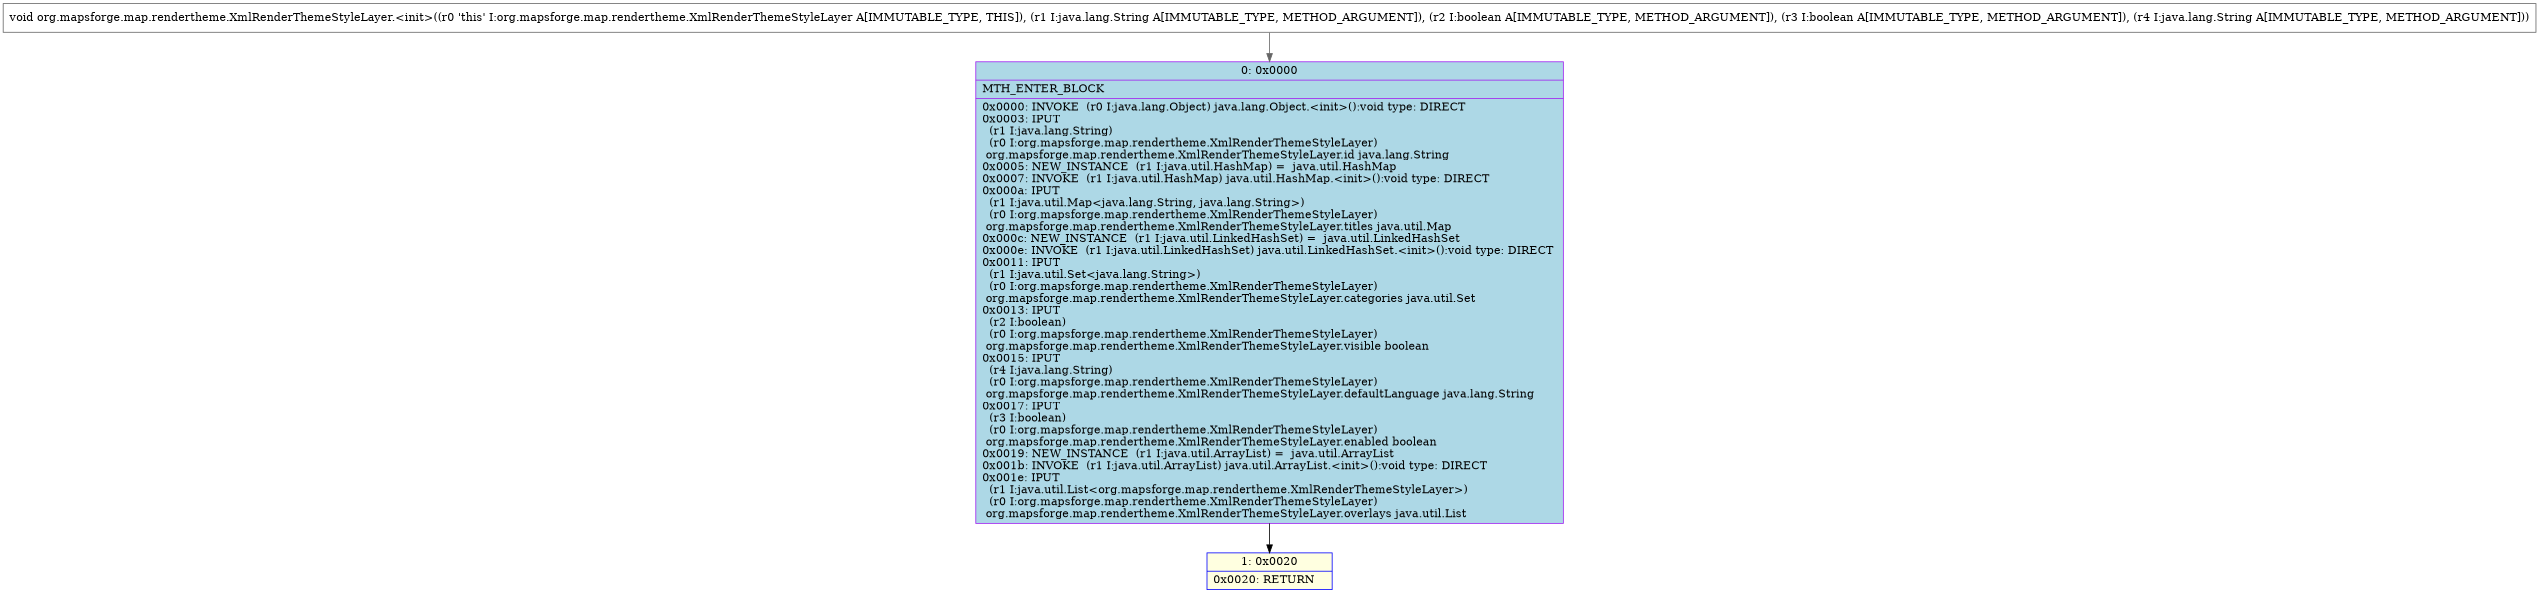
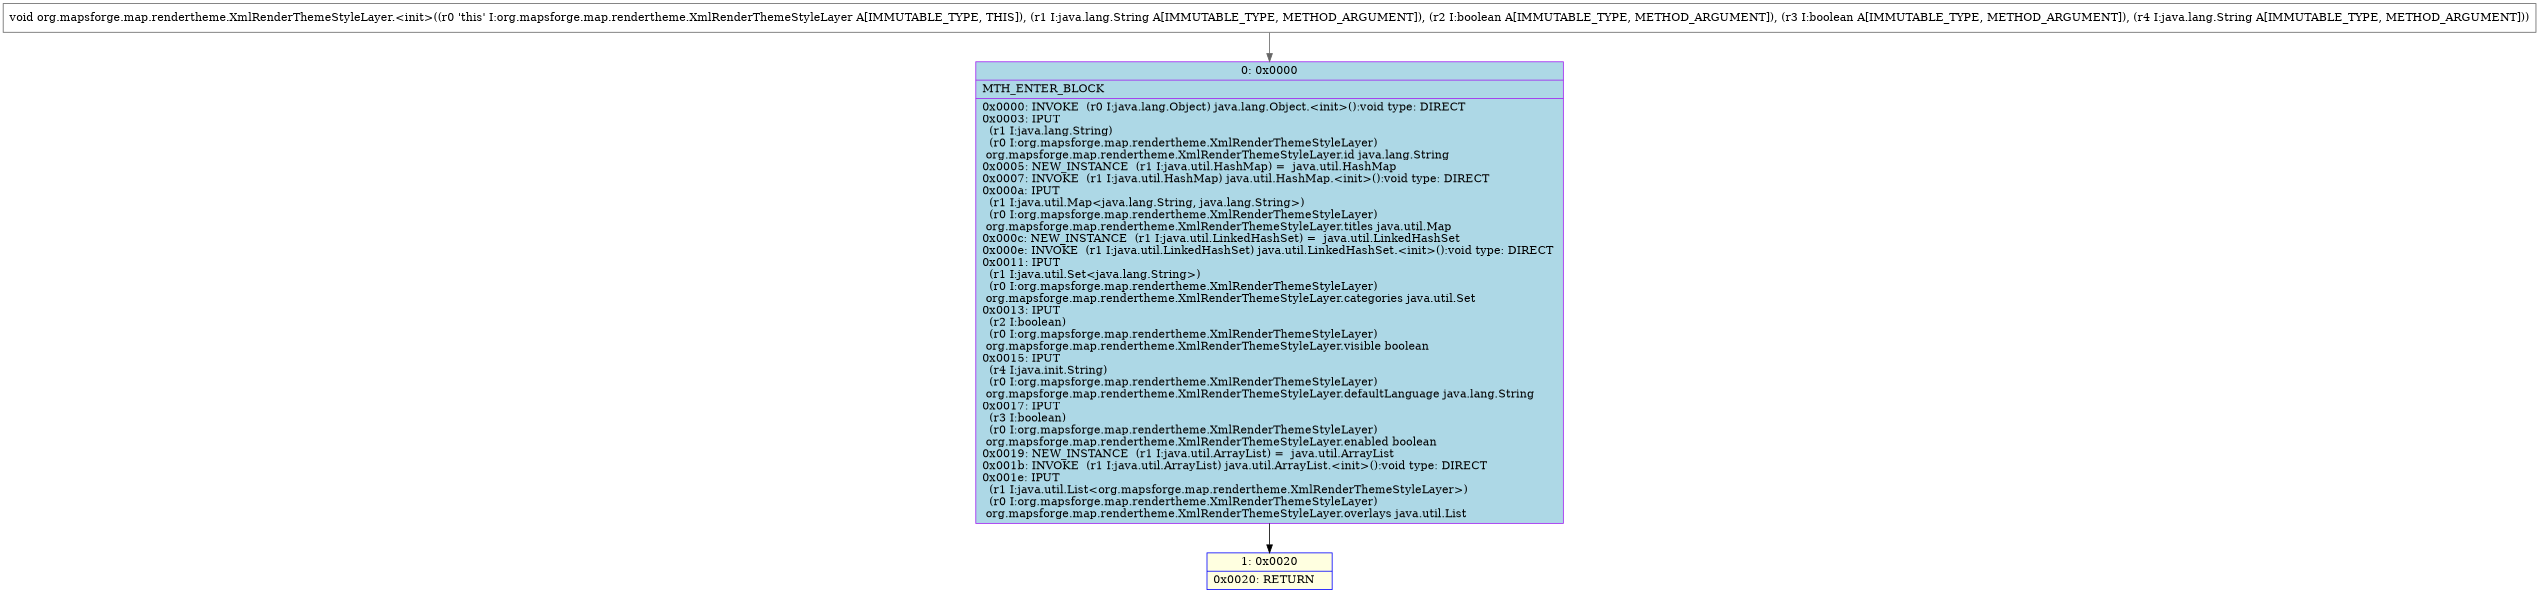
node "0: 0x0000": text "(r4 I:java.lang.String)" -> "(r4 I:java.init.String)"
